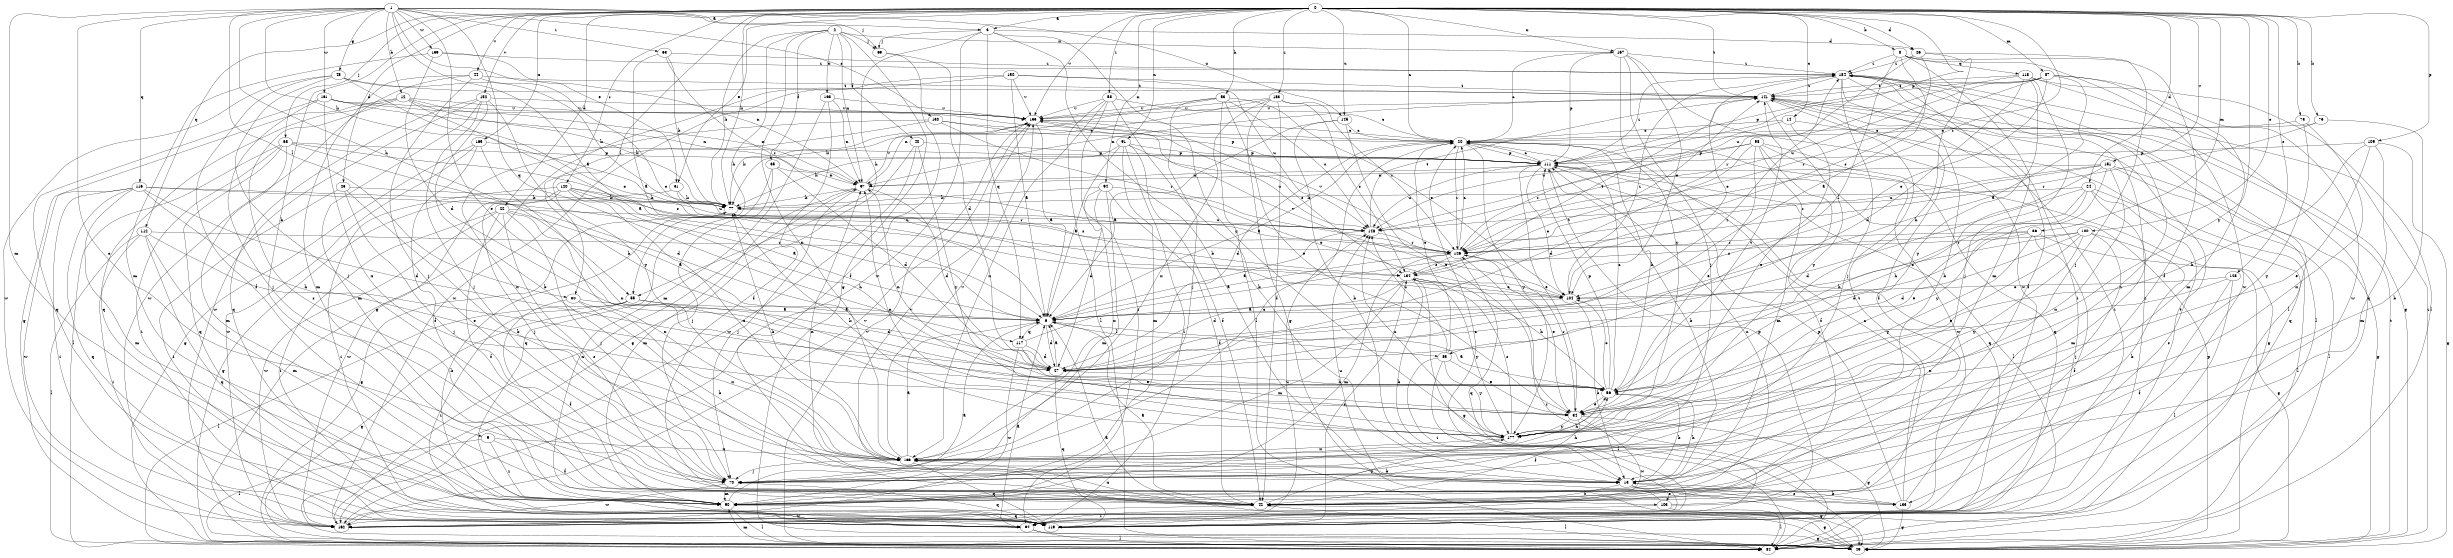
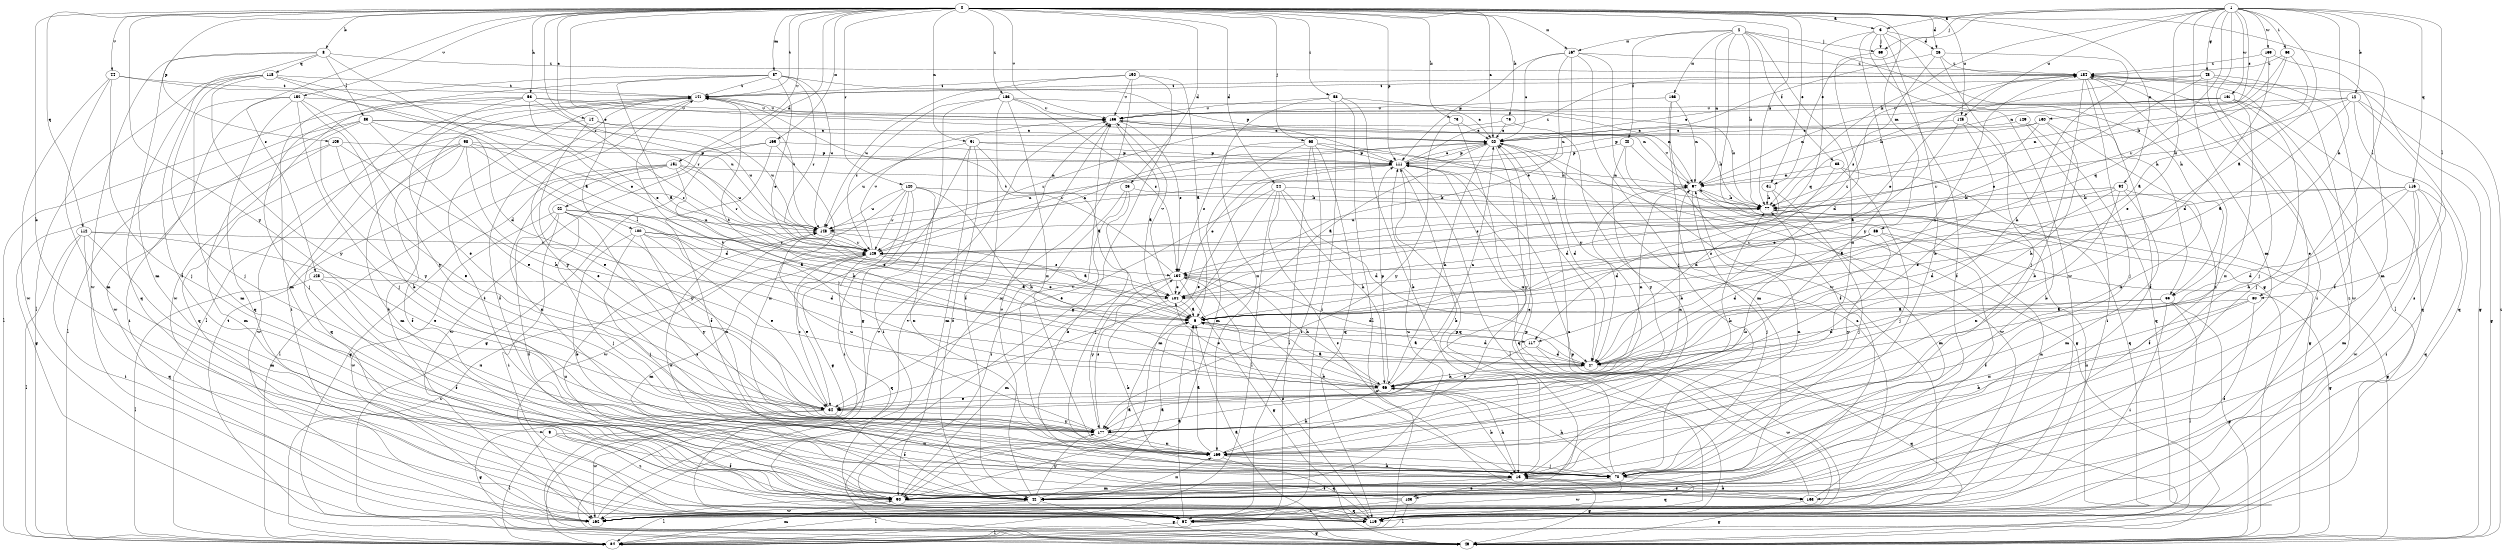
node "129": added
edge "6" -> "83": reversed
